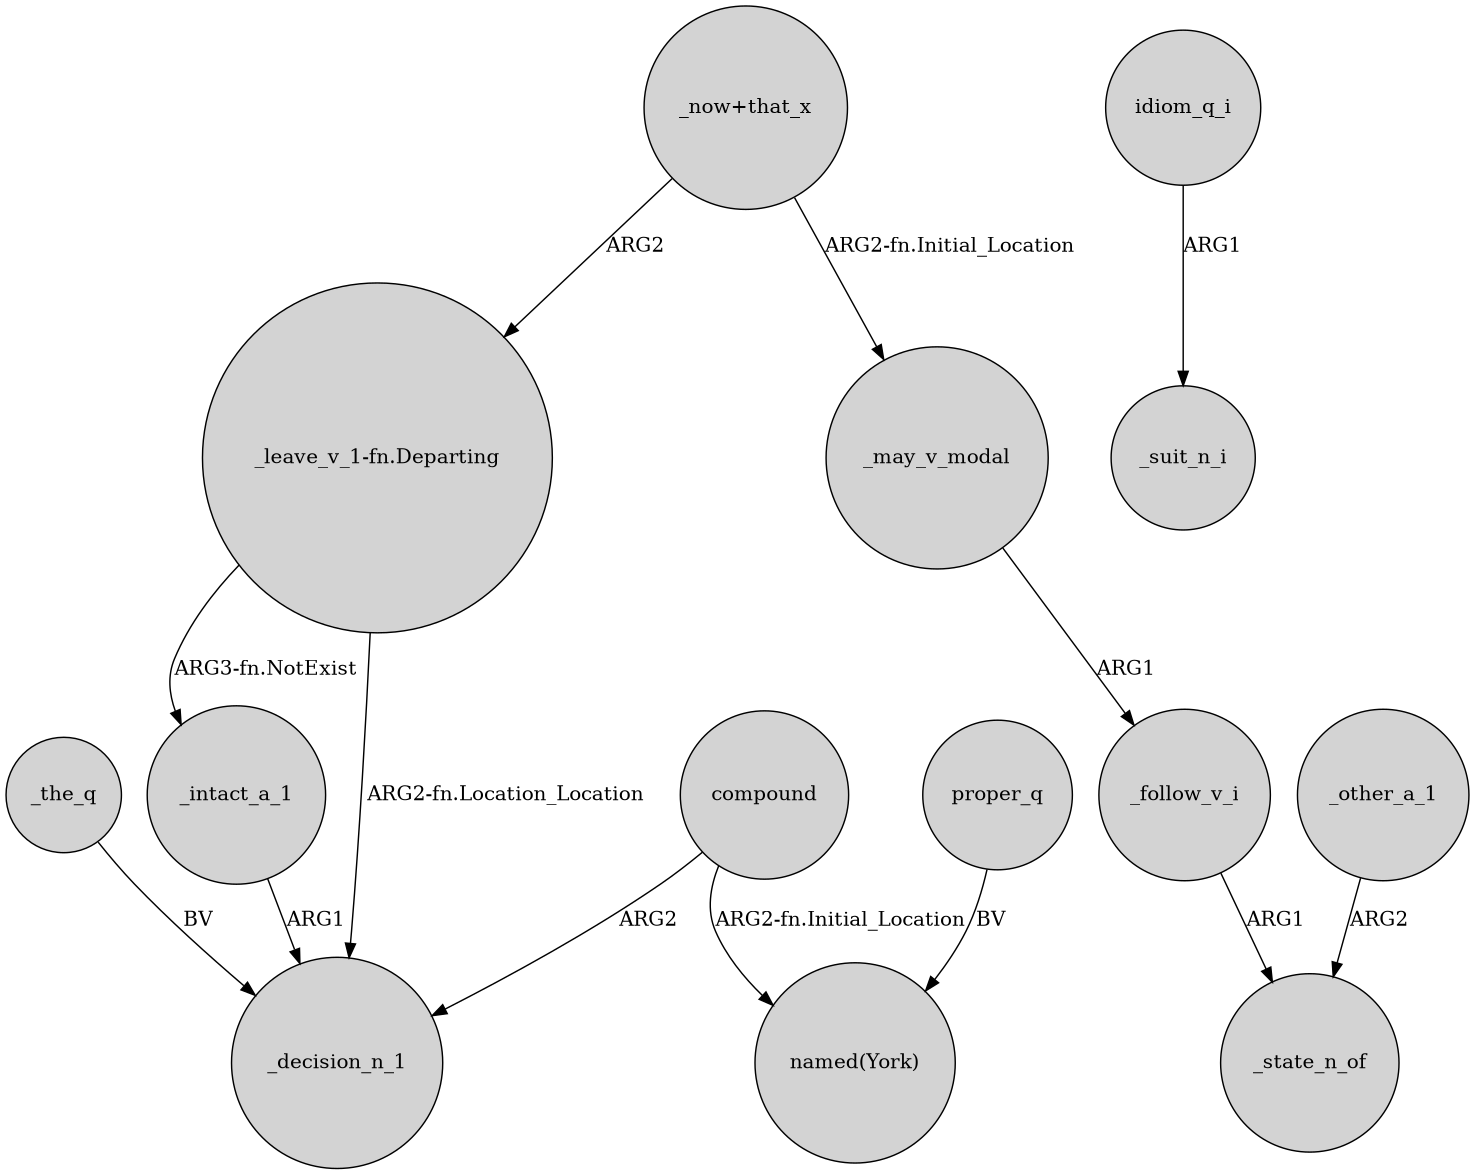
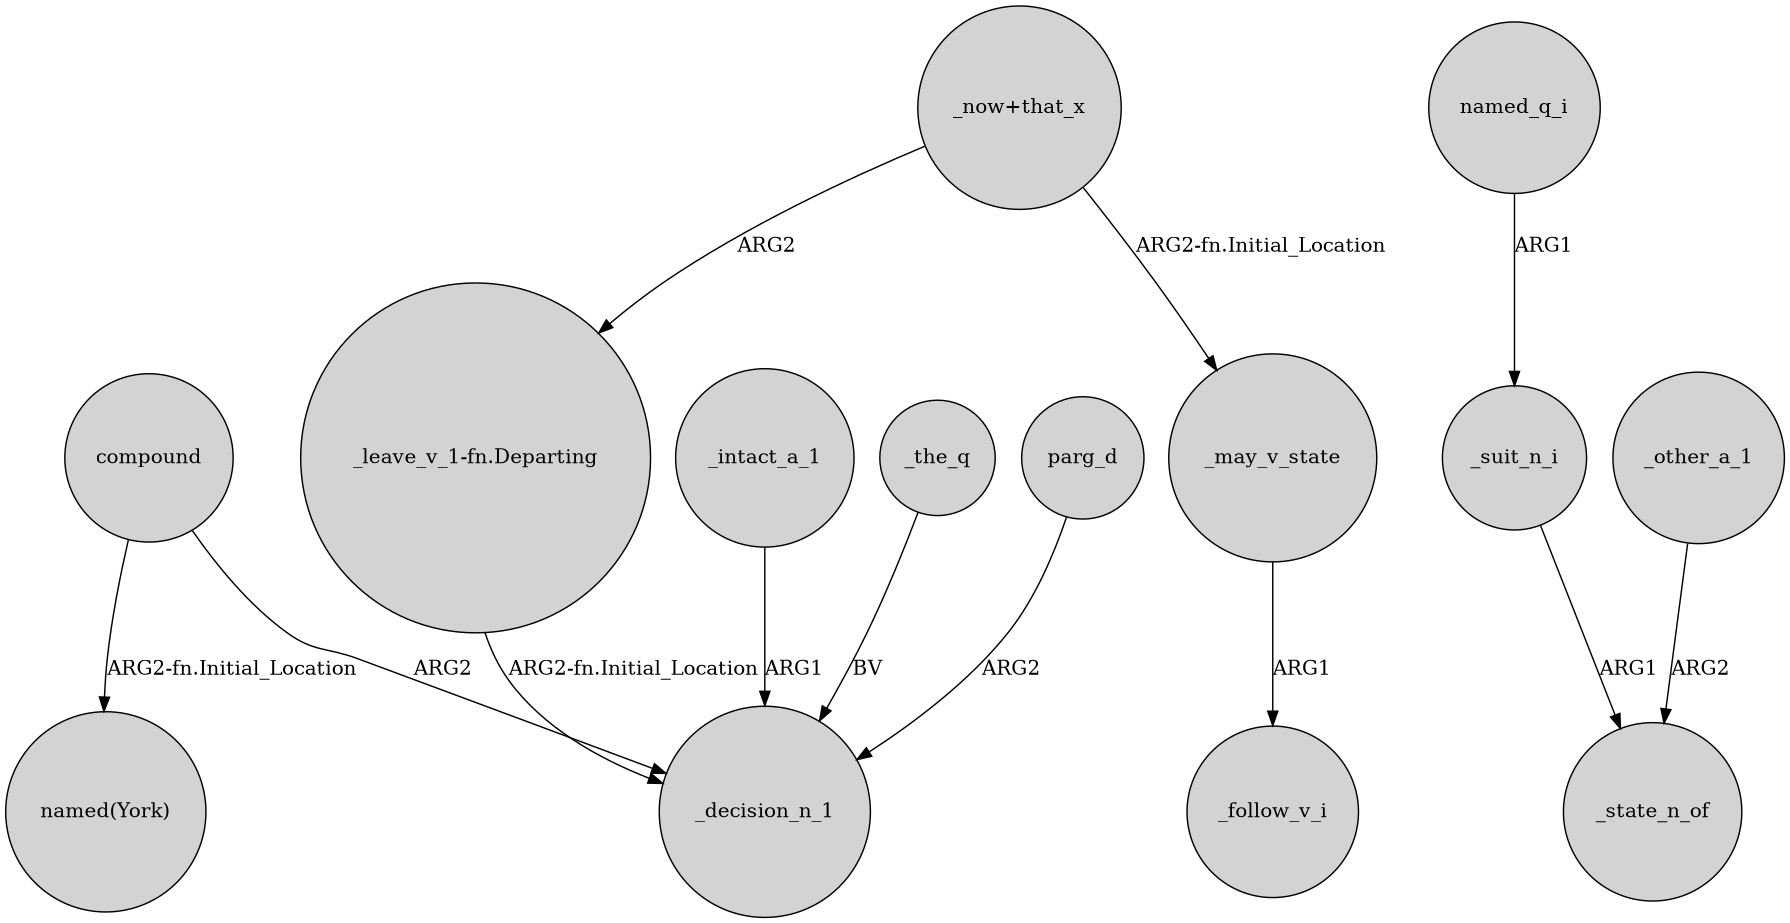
node "idiom_q_i": label "idiom_q_i" -> "named_q_i"
node "_may_v_modal": label "_may_v_modal" -> "_may_v_state"
node "parg_d": added
edge "_leave_v_1-fn.Departing" -> "_intact_a_1": removed, label "ARG3-fn.NotExist"
edge "_leave_v_1-fn.Departing" -> "_decision_n_1": label "ARG2-fn.Location_Location" -> "ARG2-fn.Initial_Location"
node "proper_q": removed
edge "_follow_v_i" -> "_state_n_of": now "_suit_n_i" -> "_state_n_of"
